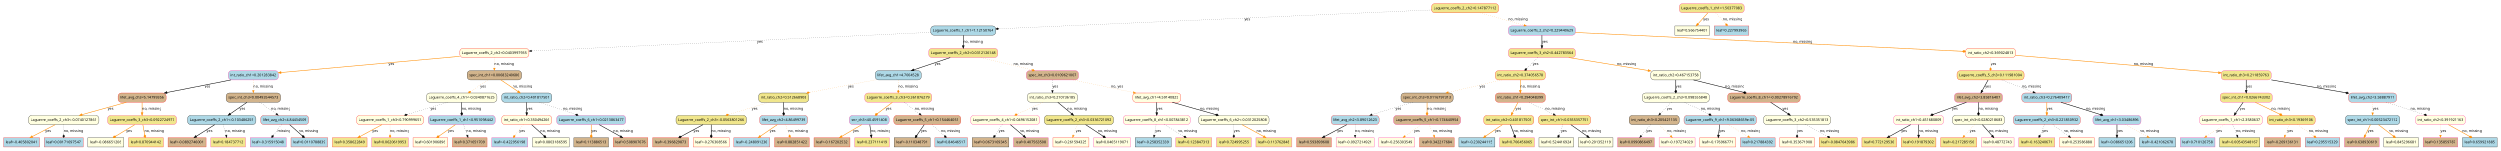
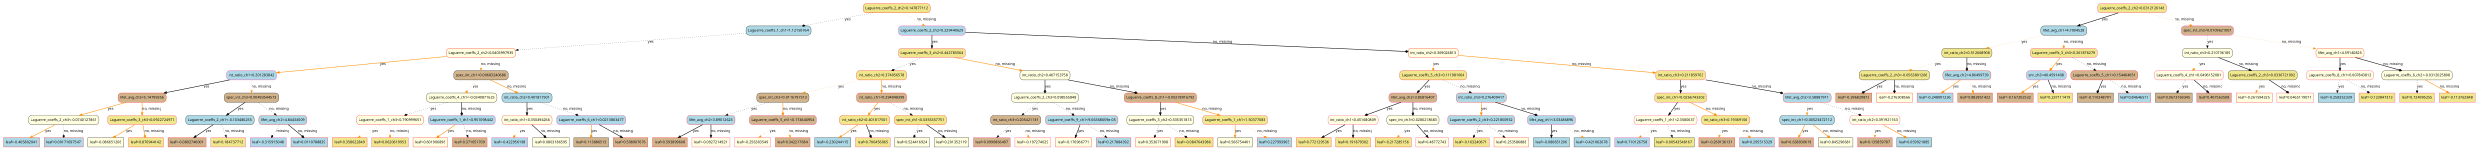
edge "Laguerre_coeffs_1_ch1<1.12150764" -> "Laguerre_coeffs_2_ch2<0.0312126148": removed, label "no, missing"
edge "Laguerre_coeffs_2_ch2<0.229440629" -> "int_ratio_ch2<0.369024813": color darkorange -> black
edge "spec_int_ch3<0.0109621007" -> "lifet_avg_ch1<4.59140825": label "no, yes" -> "no, missing"
edge "Laguerre_coeffs_8_ch1<-0.00278916792" -> "Laguerre_coeffs_1_ch1<1.50377083": added, label "no, missing"
edge "lifet_avg_ch2<3.89012623" -> "leaf=-0.0927214921": style dotted -> bold
edge "Laguerre_coeffs_1_ch3<0.790999651" -> "leaf=0.358622849": style bold -> dotted
edge "Laguerre_coeffs_9_ch1<9.06368659e-05" -> "leaf=0.217884392": color darkorange -> black
